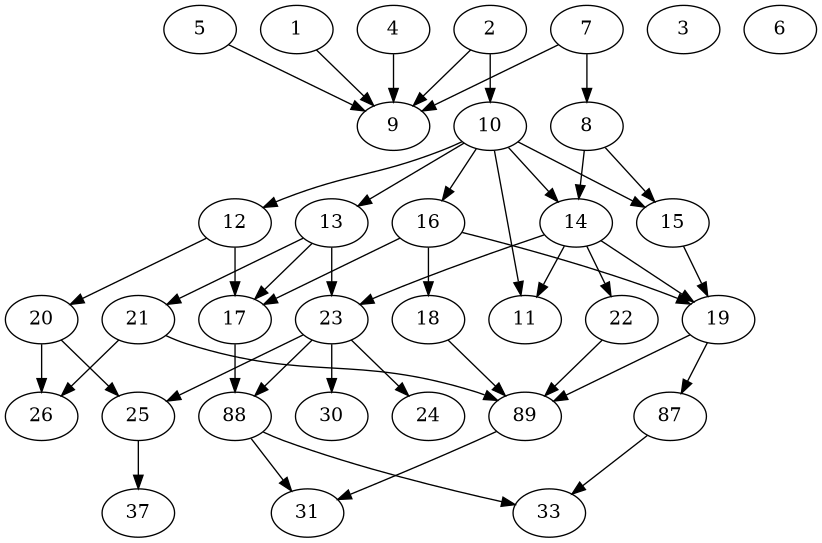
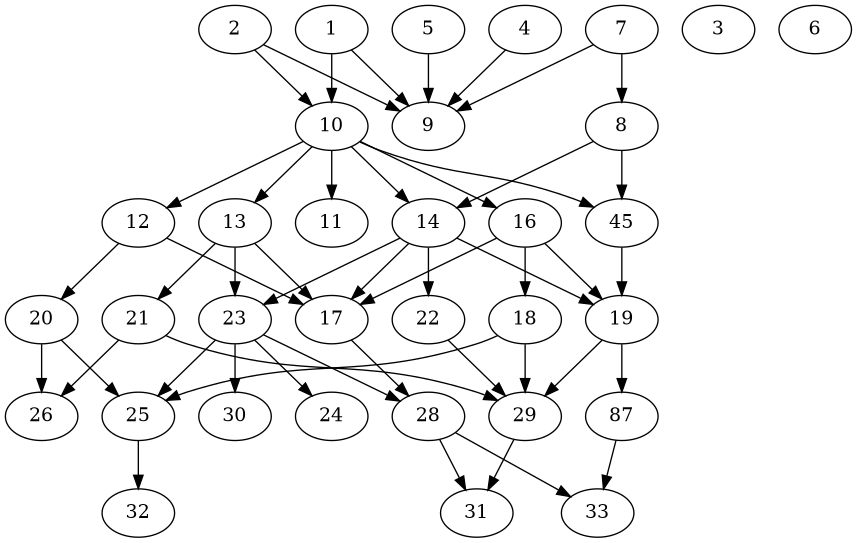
edge "1" -> "10": added
node "15": label "15" -> "45"
edge "14" -> "11": now "14" -> "17"
edge "18" -> "25": added
node "88": label "88" -> "28"
node "89": label "89" -> "29"
node "37": label "37" -> "32"
